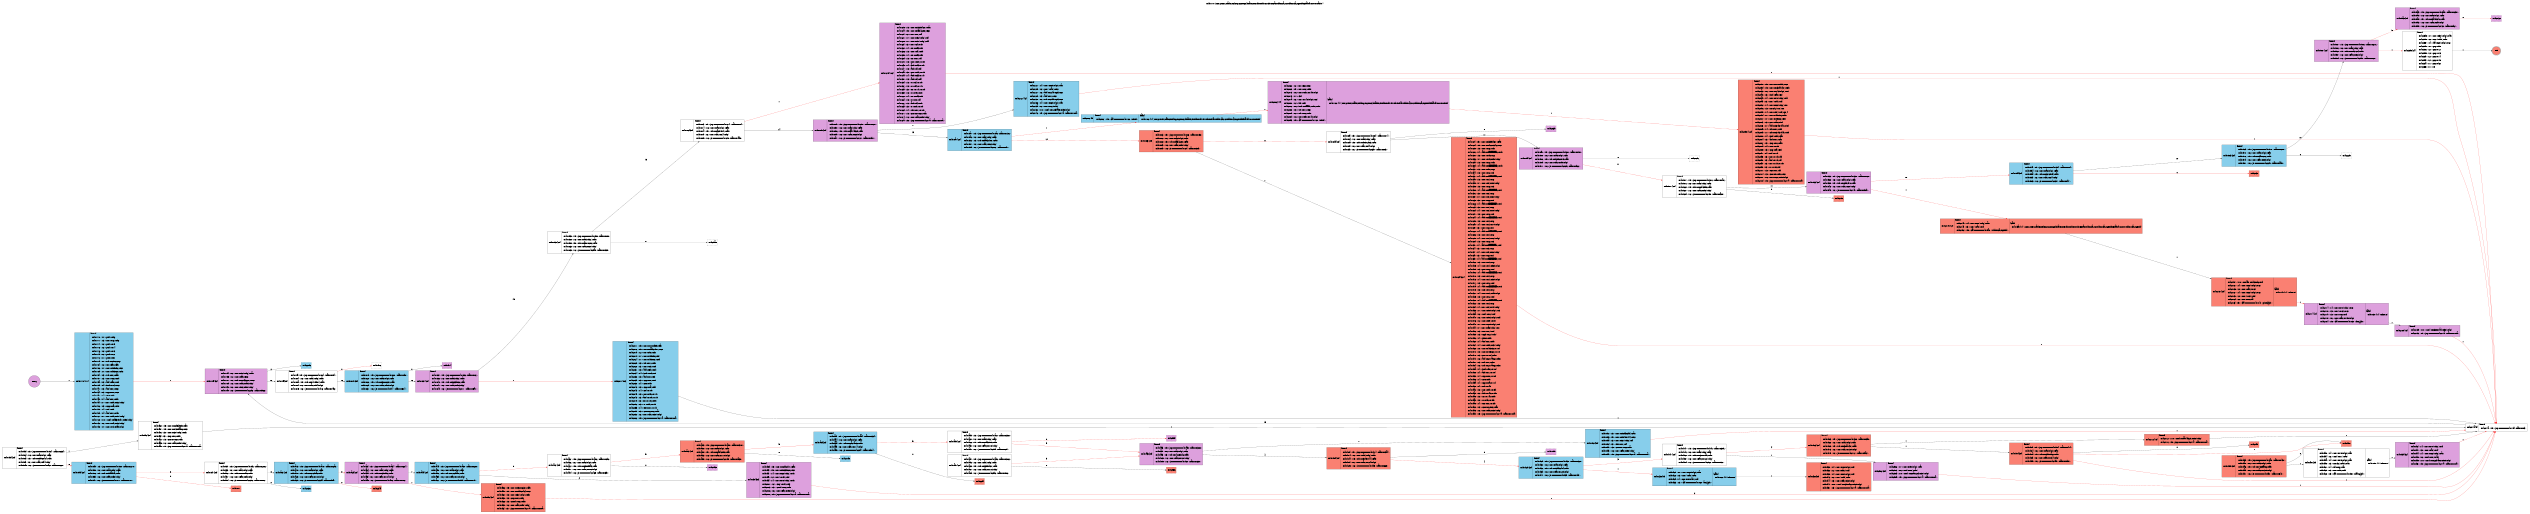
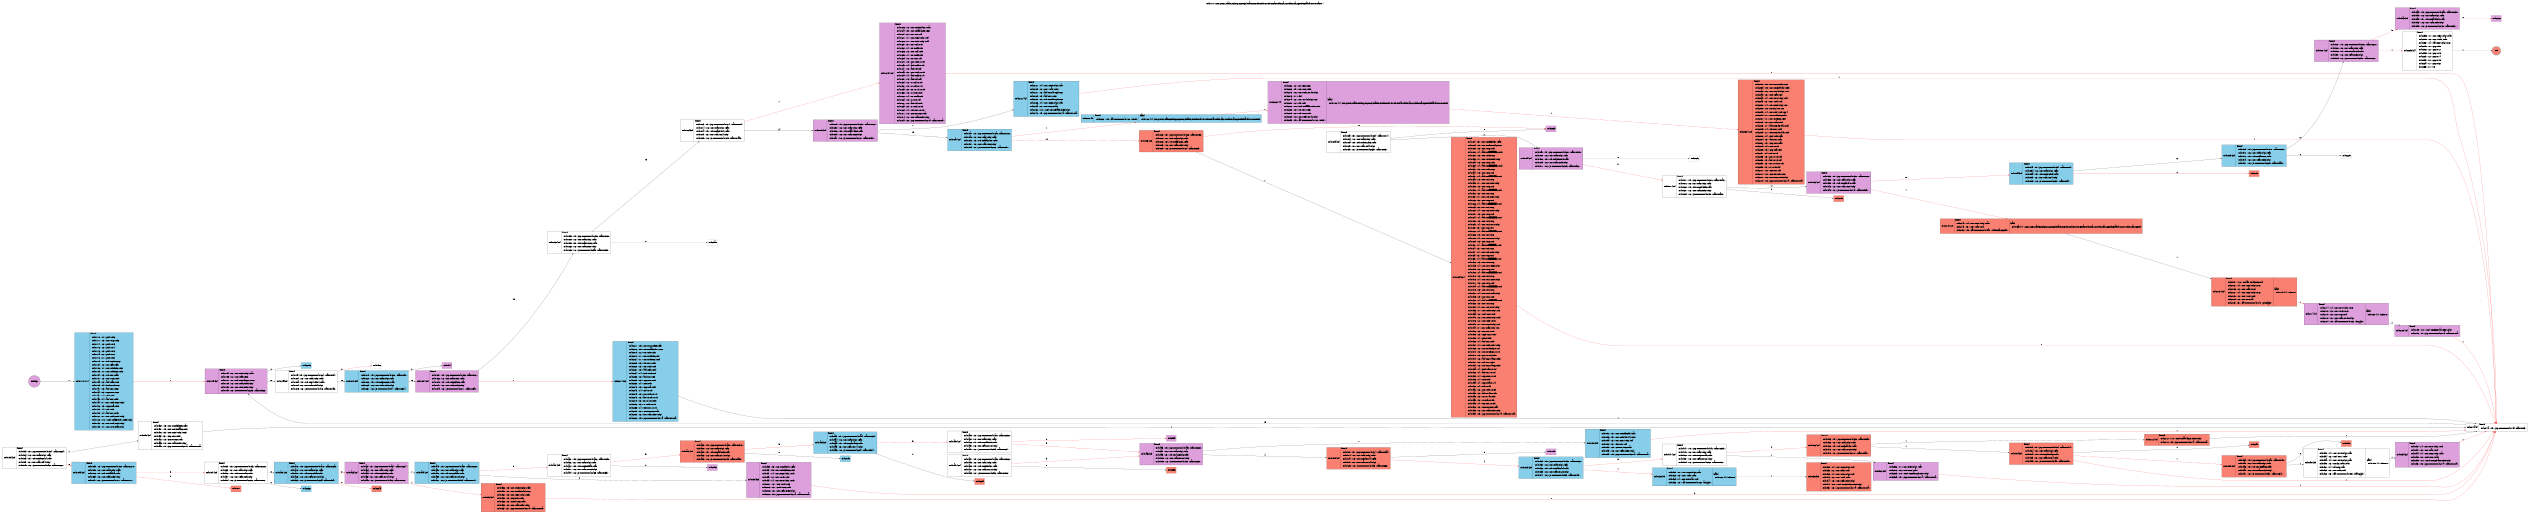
edge "0x4018c3 [28]" -> "0x4018df [28]": now "0x4018c3 [28]" -> "0x40263b"
node "Entry": label "Entry" -> "Desktop"
edge "0x401b7f [28]" -> "0x401bb7": now "0x401b7f [28]" -> "0x401b9b [28]"
